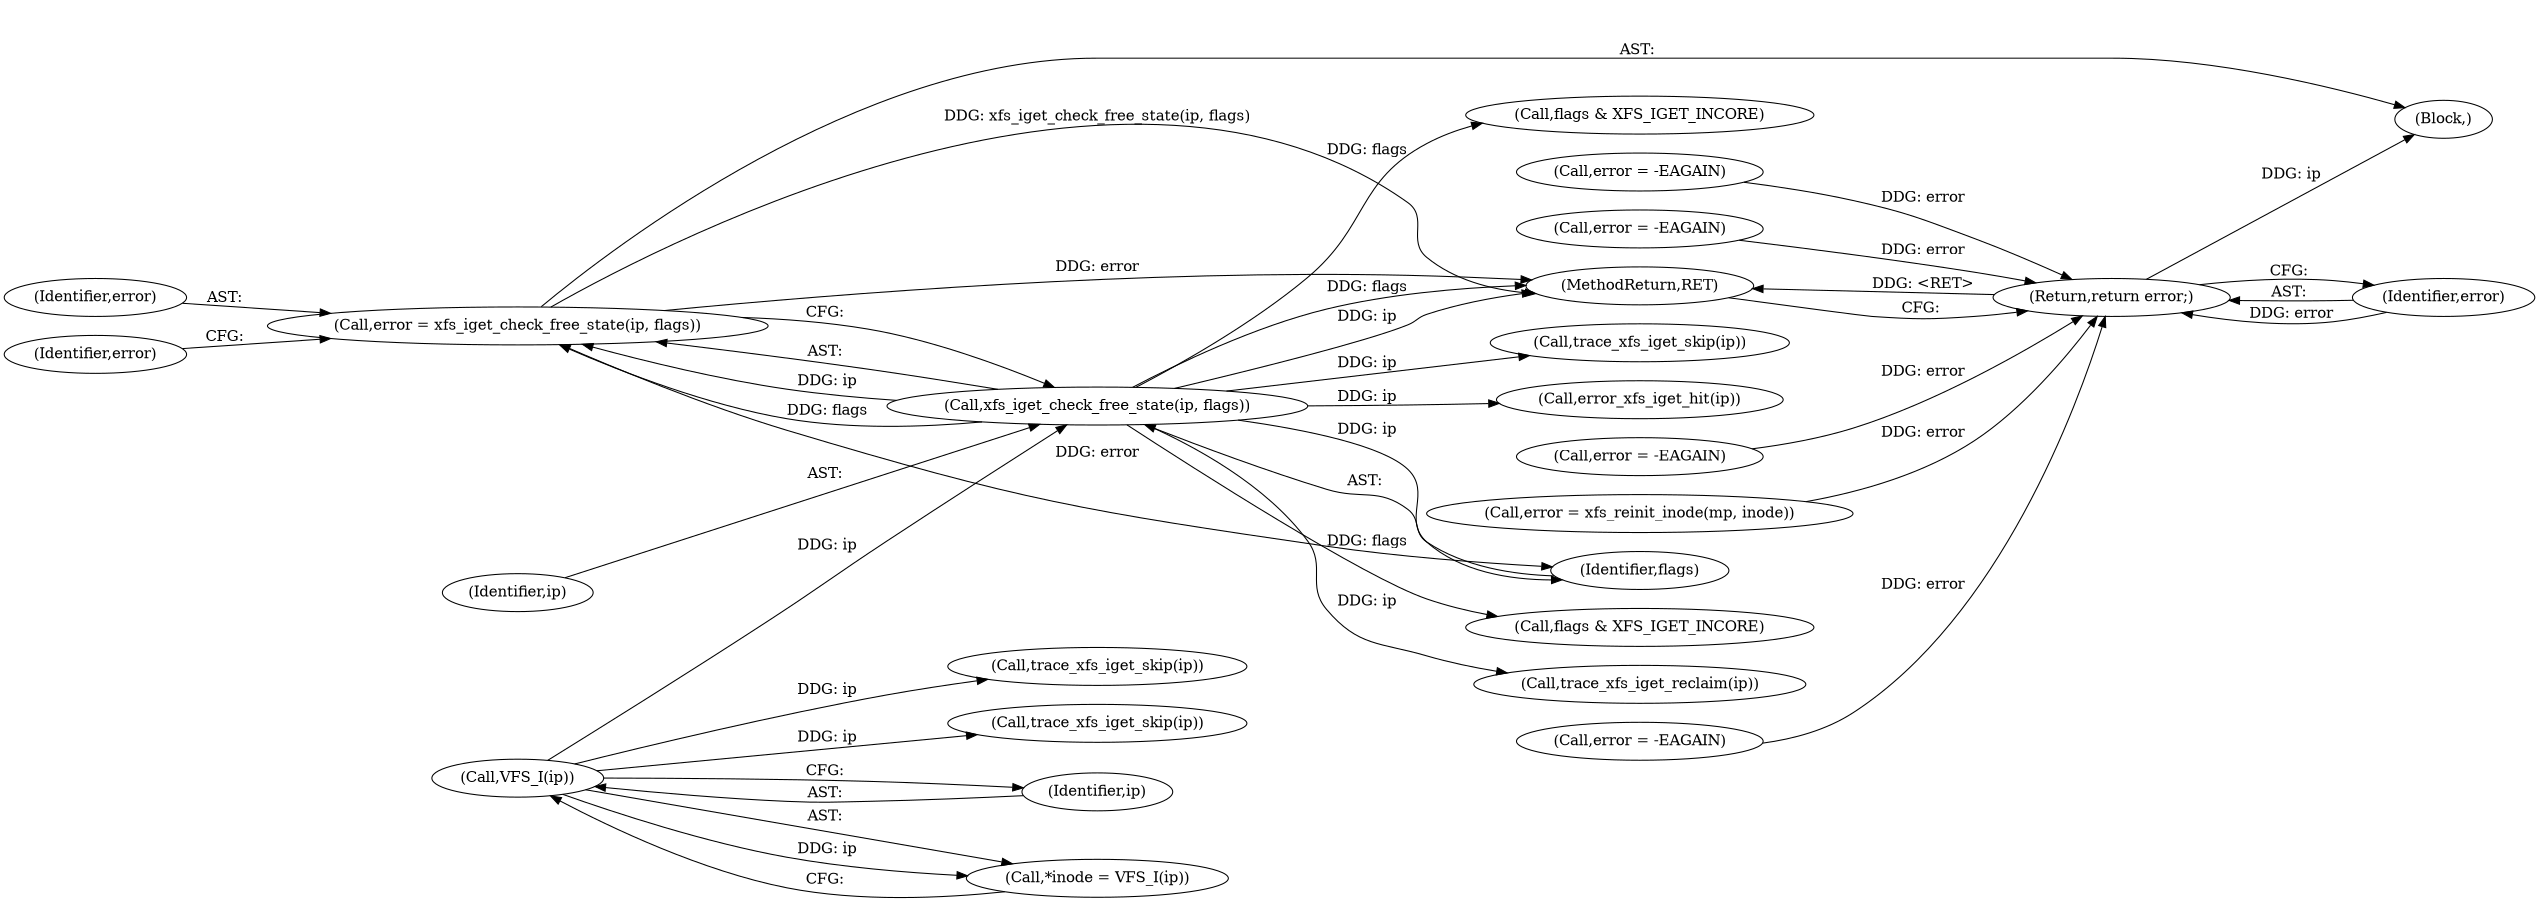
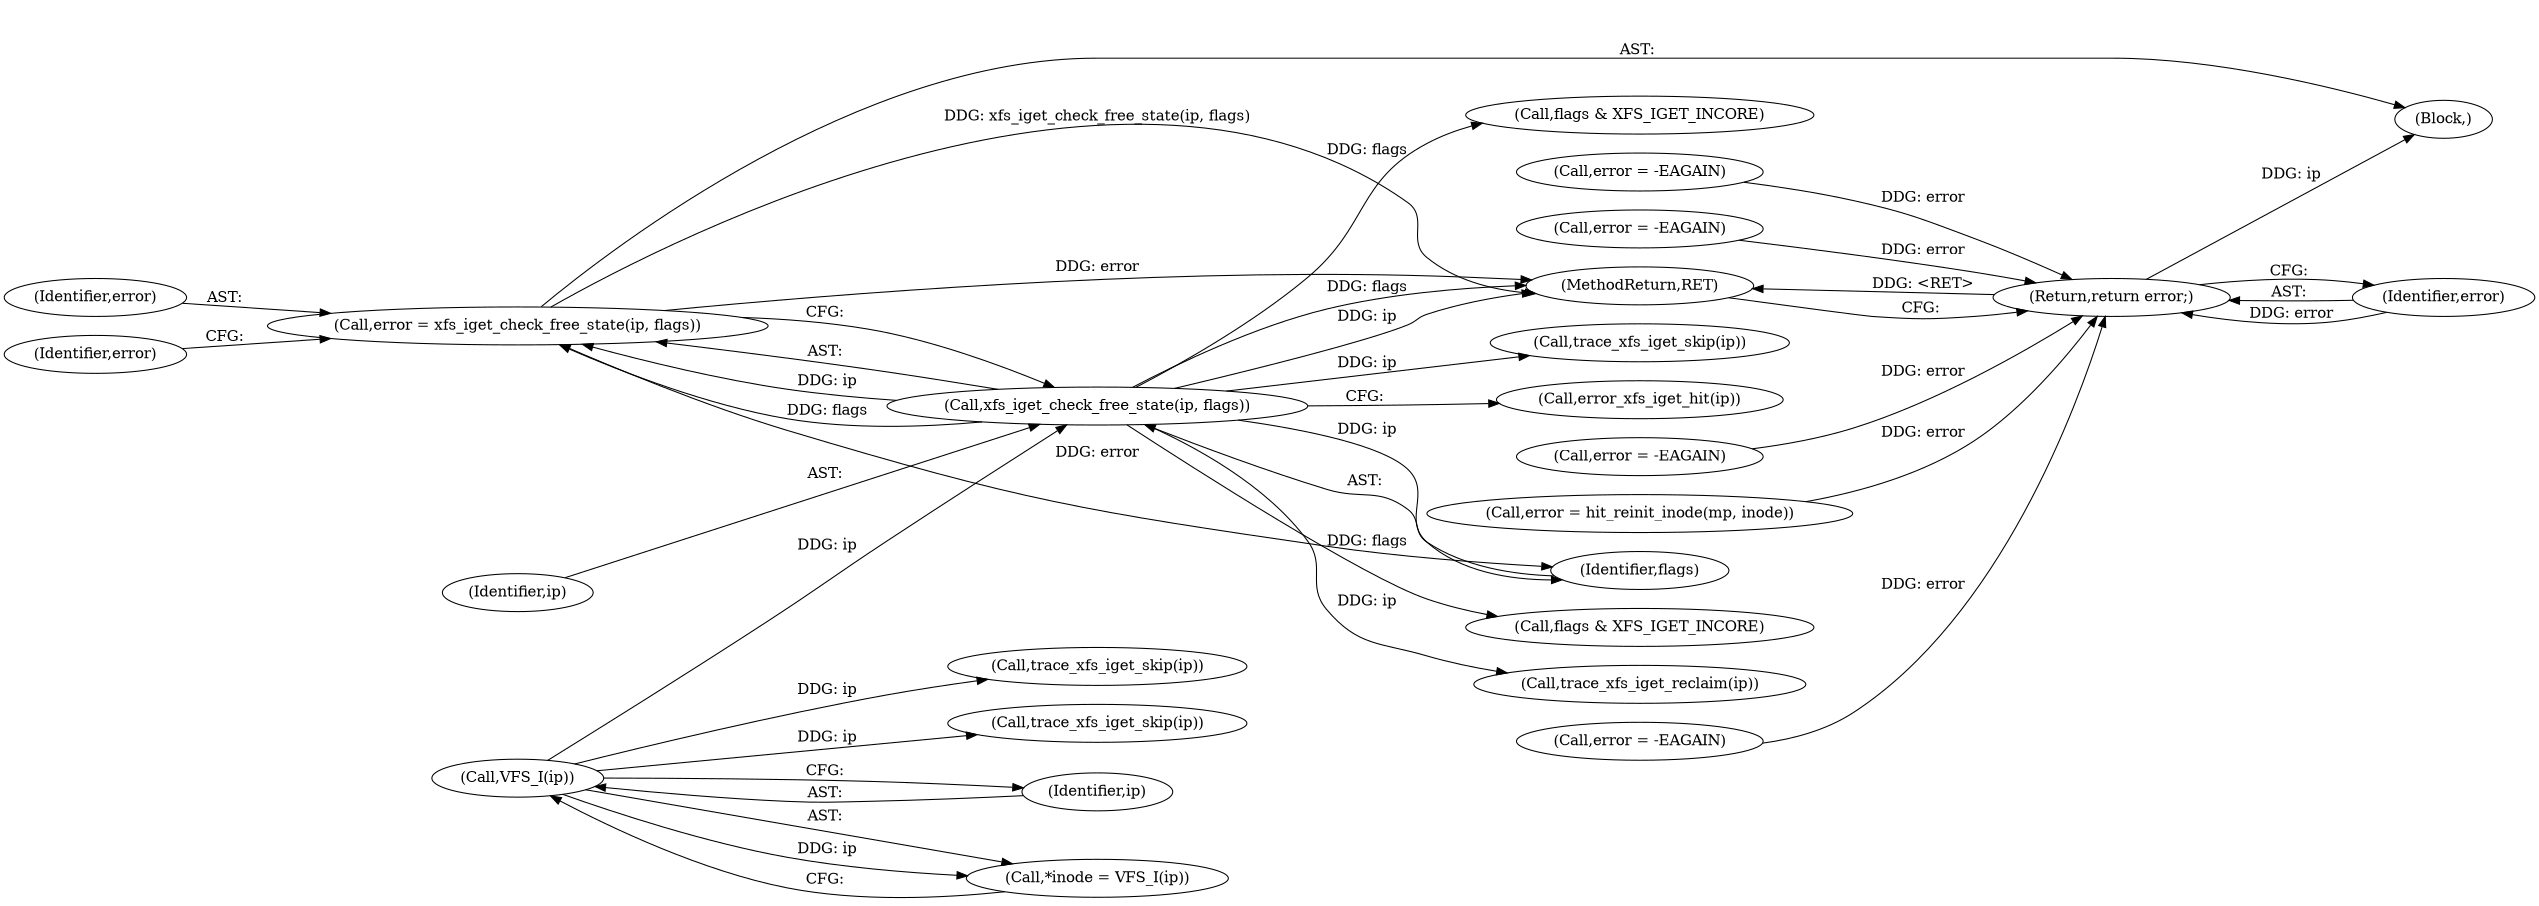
edge "(Call,xfs_iget_check_free_state(ip, flags))" -> "(Call,error_xfs_iget_hit(ip))": label "DDG: ip" -> "CFG: "
node "(Call,error = xfs_reinit_inode(mp, inode))": label "(Call,error = xfs_reinit_inode(mp, inode))" -> "(Call,error = hit_reinit_inode(mp, inode))"
